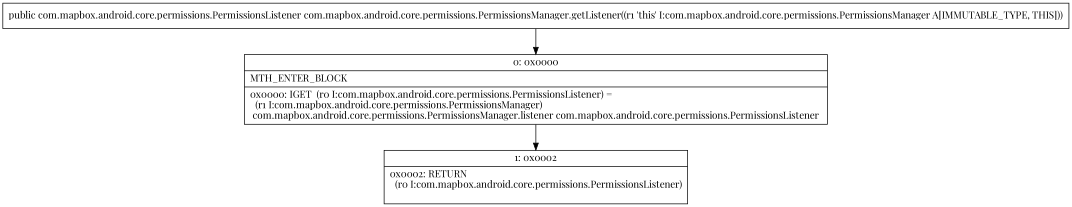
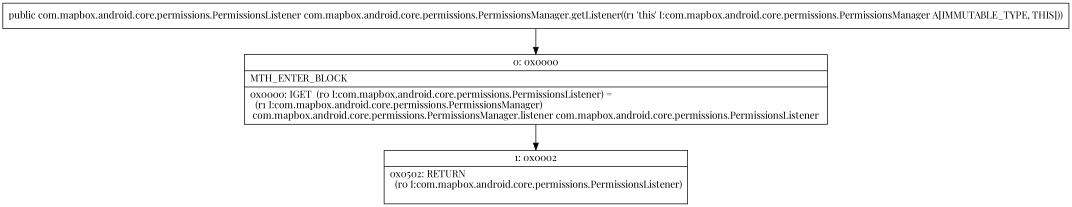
node "1: 0x0002": text "0x0002: RETURN" -> "0x0502: RETURN"
